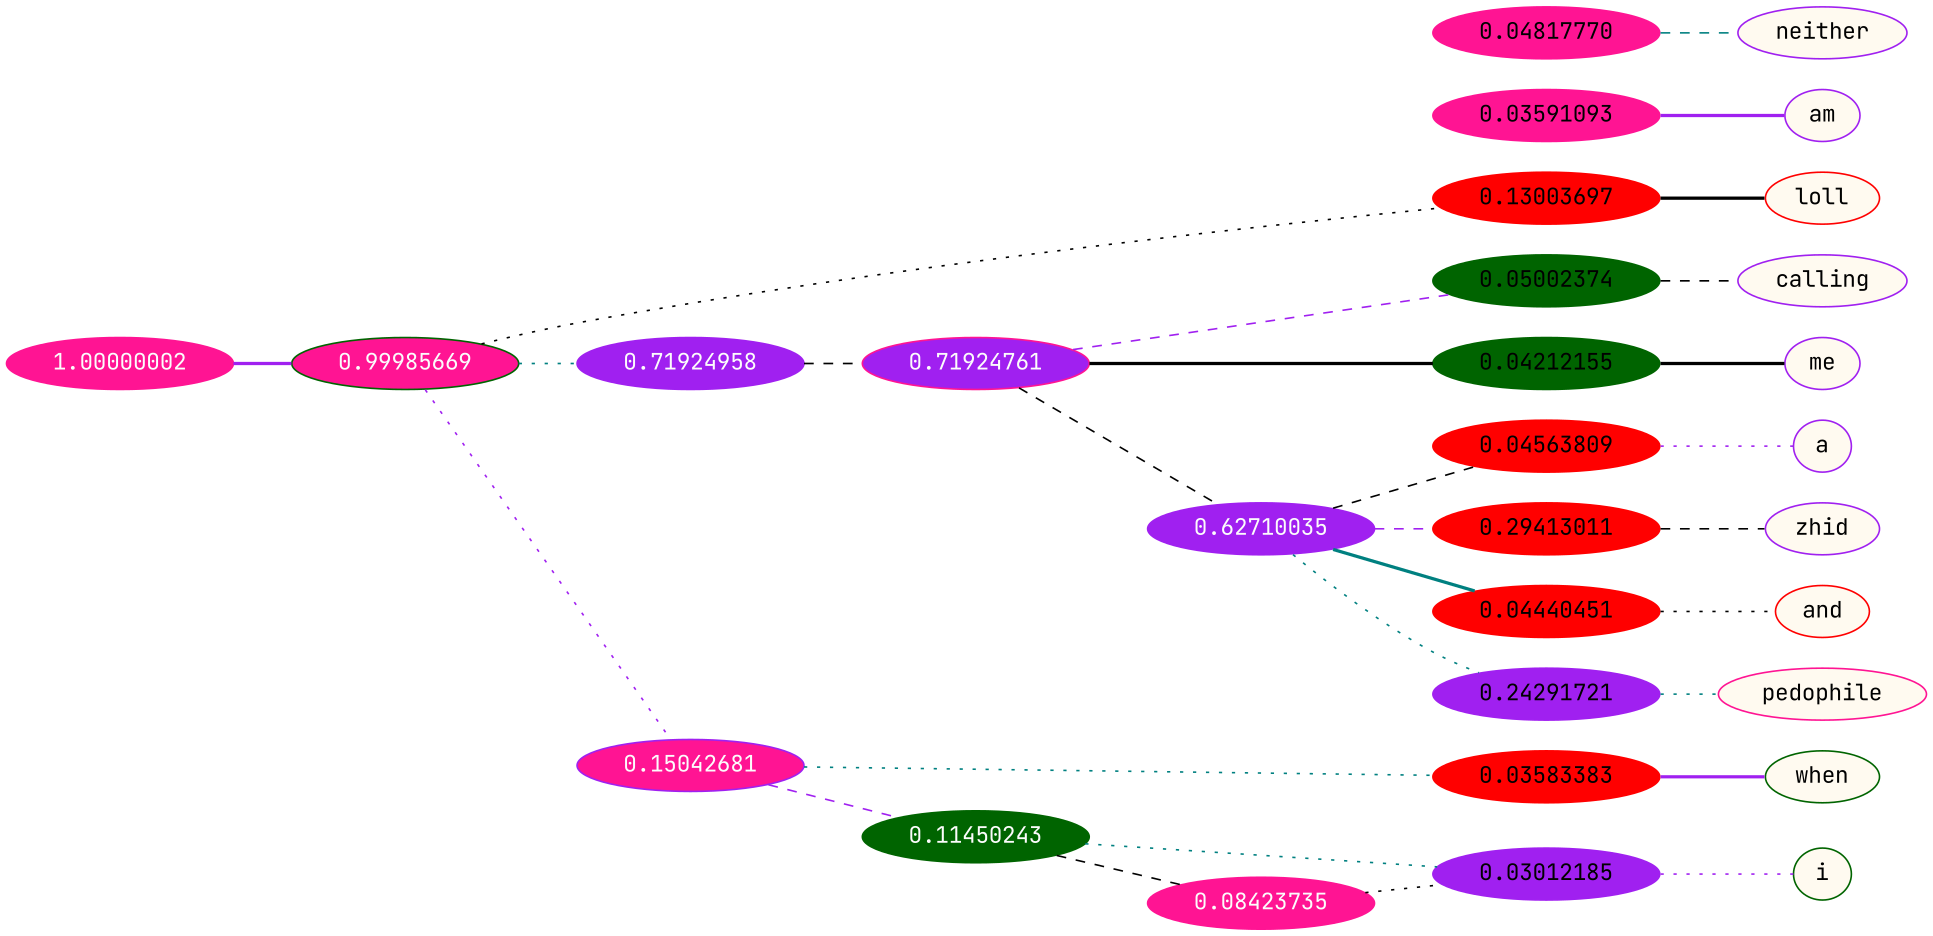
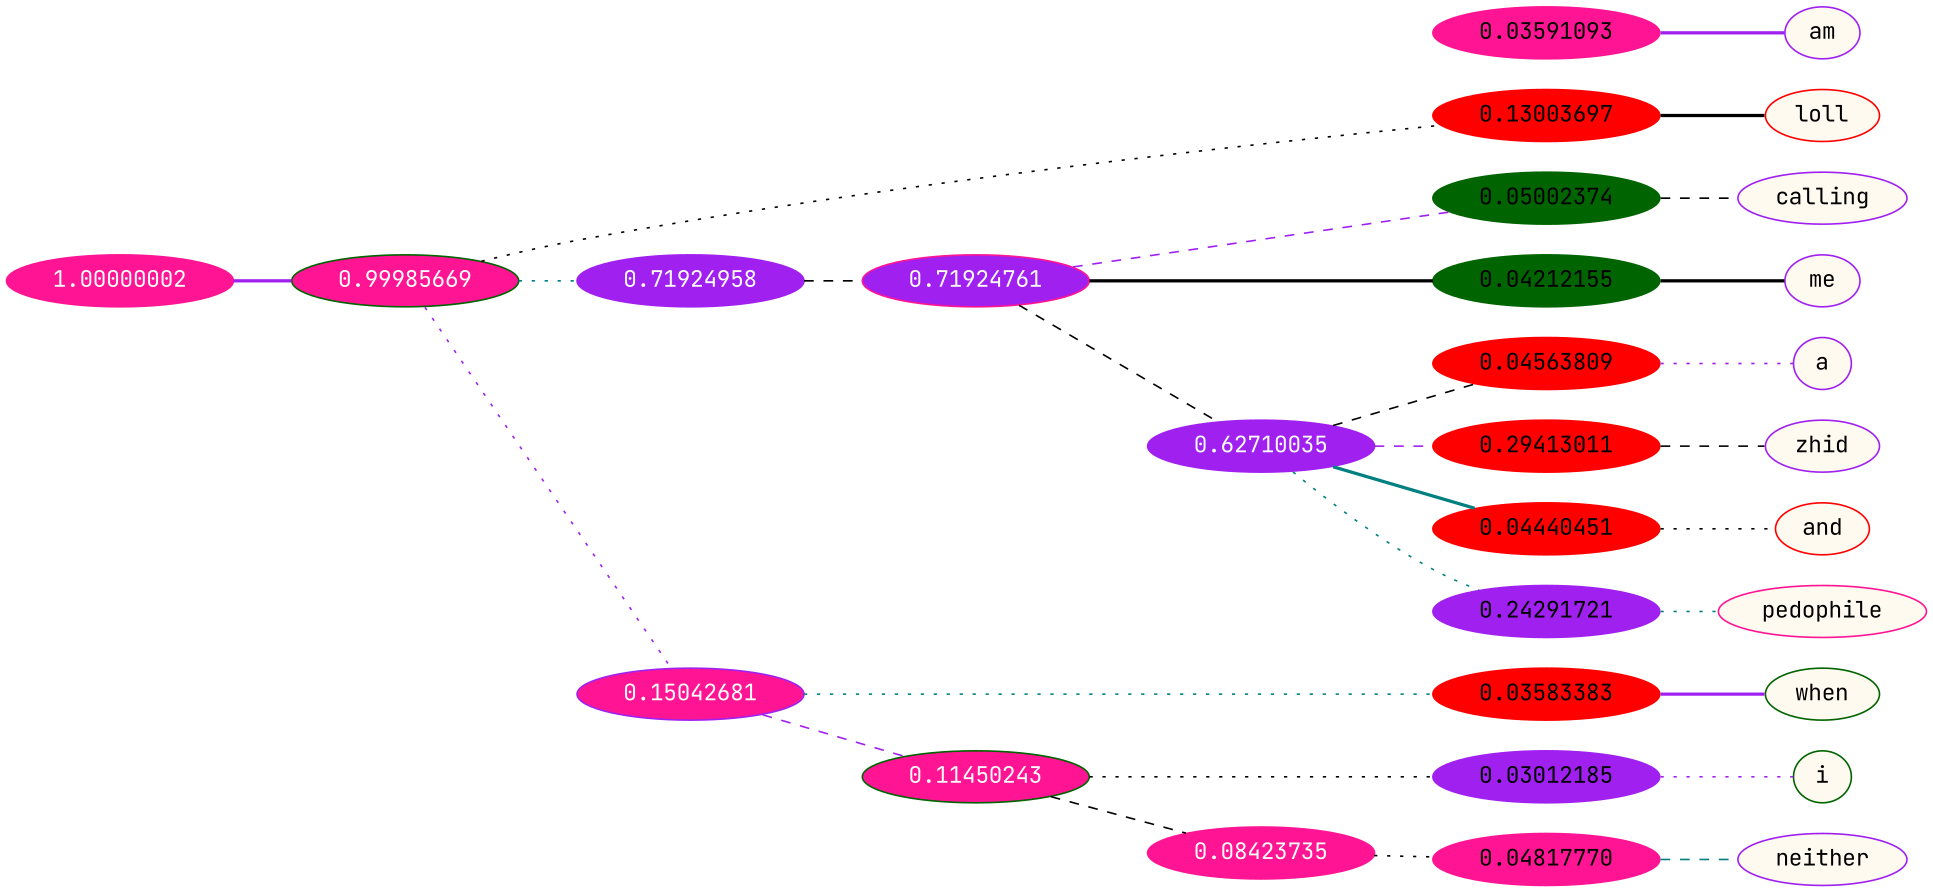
node "0.11450243": fillcolor darkgreen -> deeppink
edge "0.11450243" -- "0.03012185": color teal -> black
edge "0.03012185" -- "0.08423735": now "0.04817770" -- "0.08423735"
